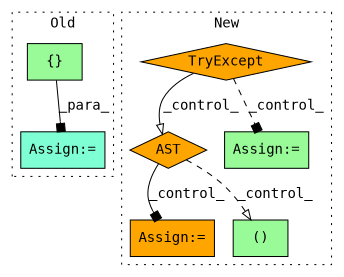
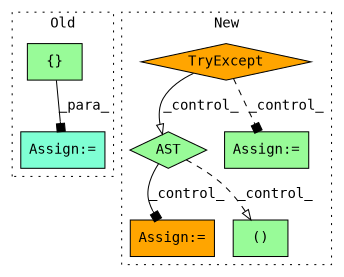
node "AST": fillcolor orange -> palegreen
